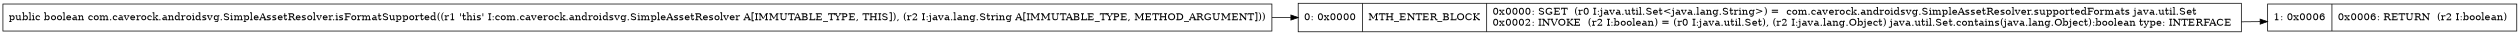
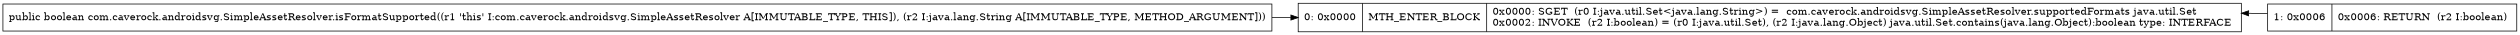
edge "0: 0x0000" -> "1: 0x0006": reversed
